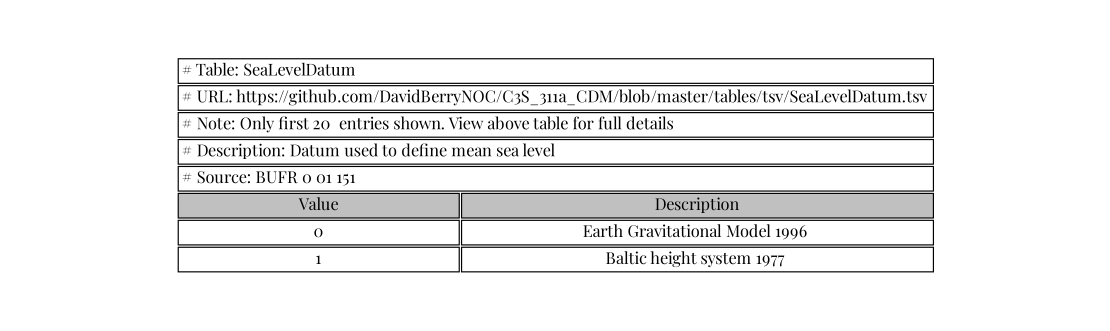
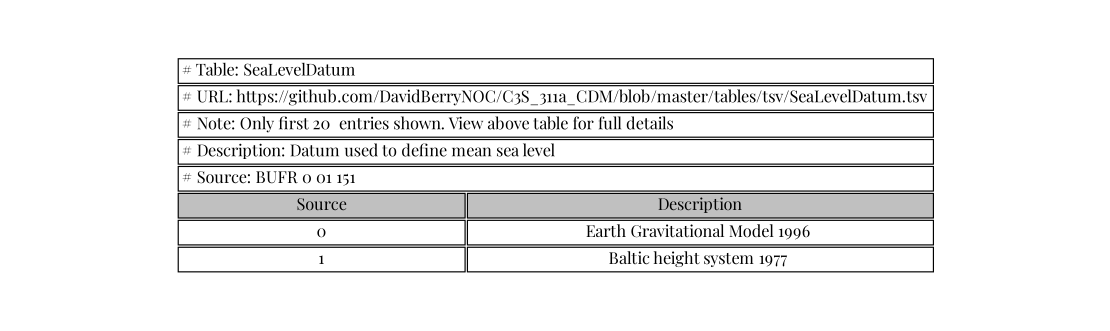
node "# Table: SeaLevelDatum": text "Value" -> "Source"
